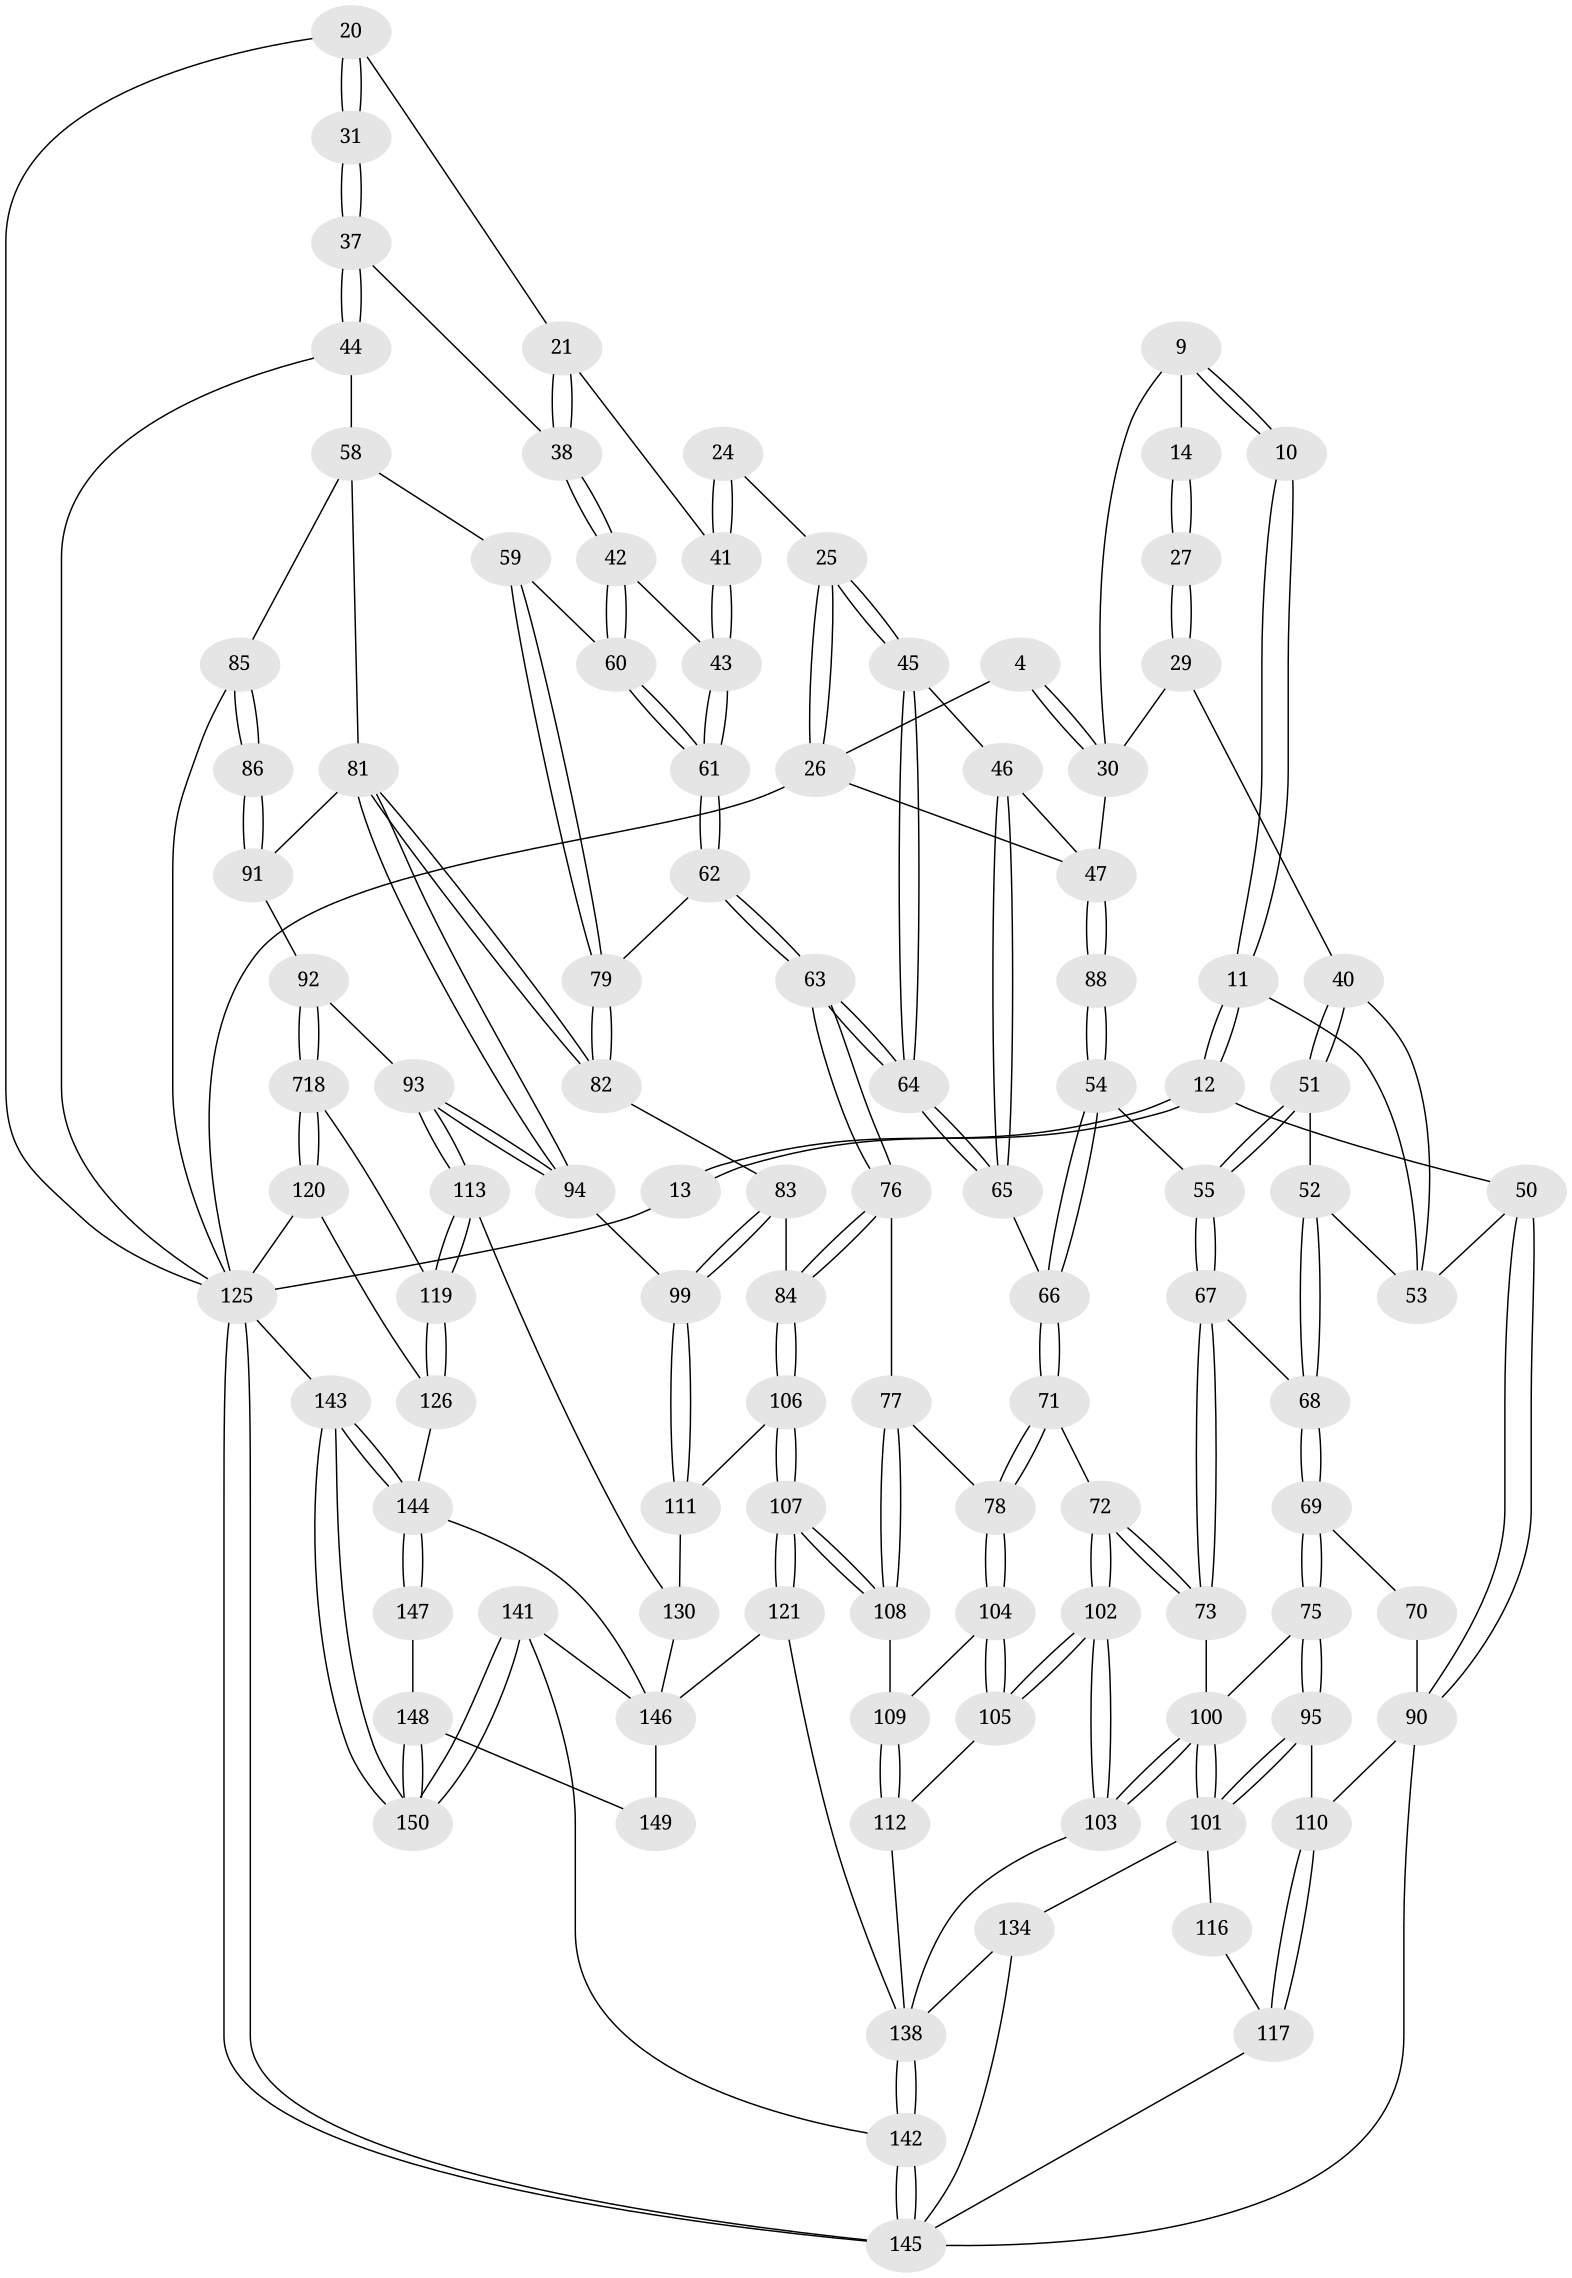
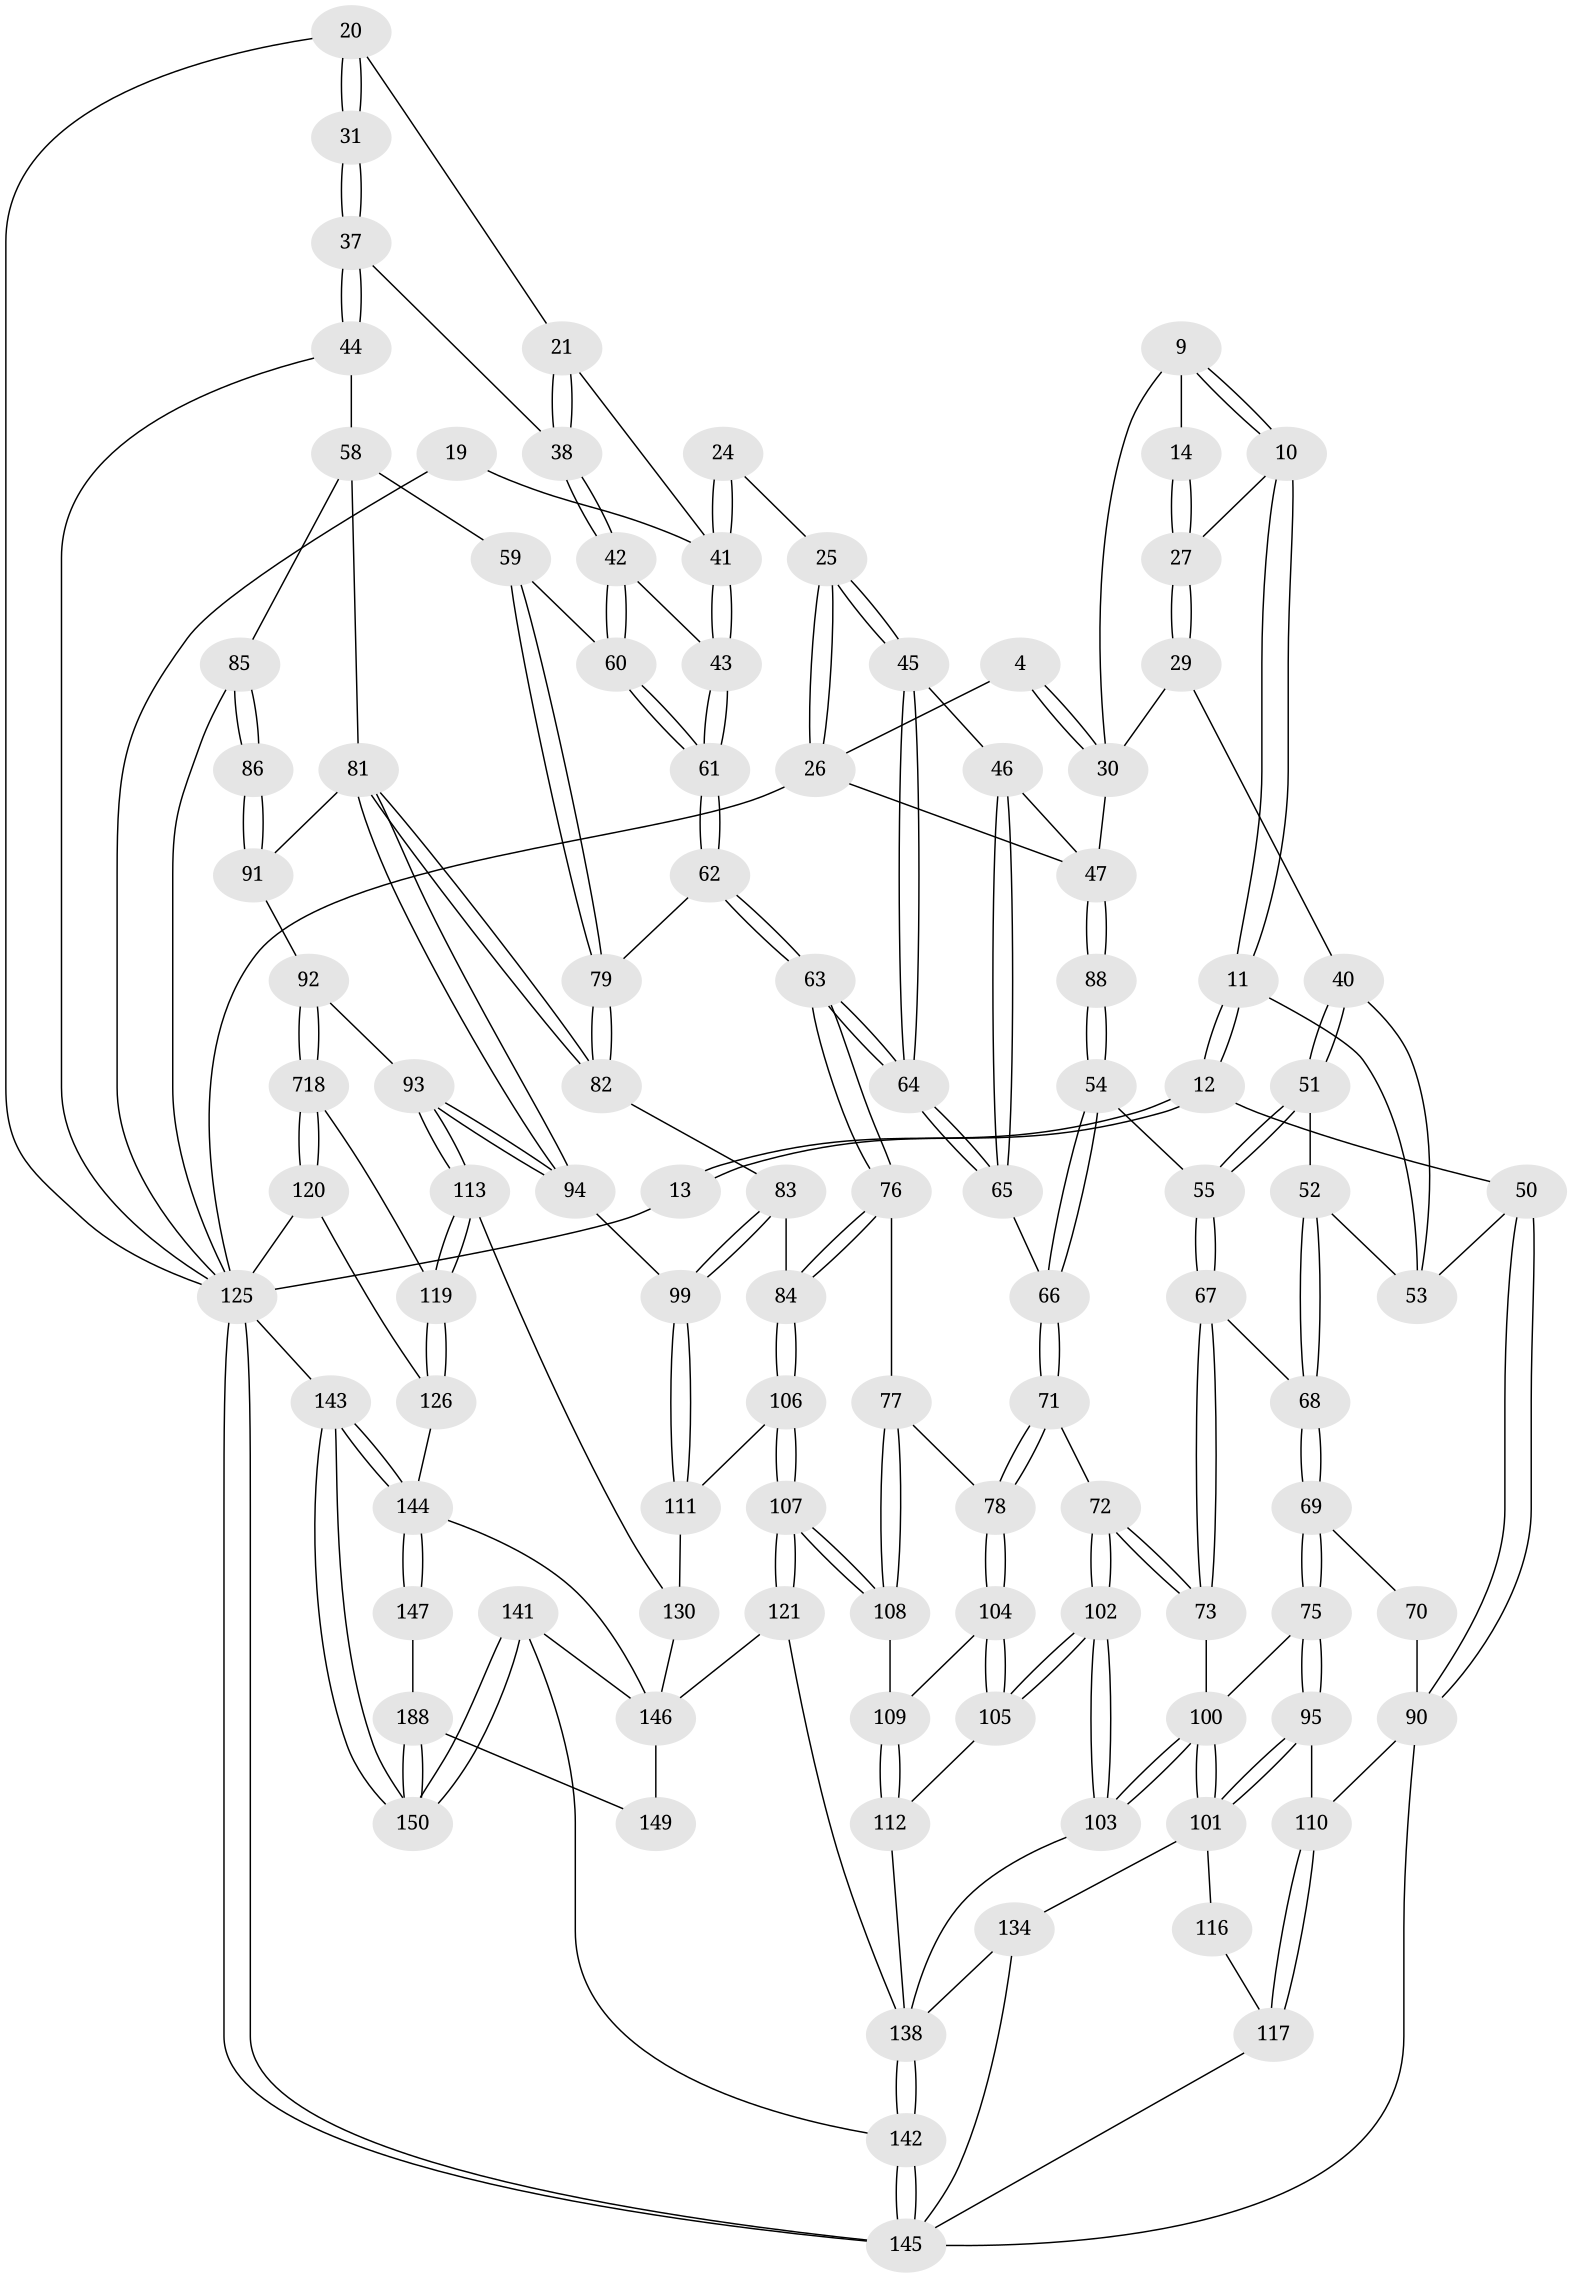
node "19": added
edge "10" -- "27": added
node "148": label "148" -> "188"
